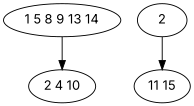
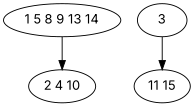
node "2": label "2" -> "3"
